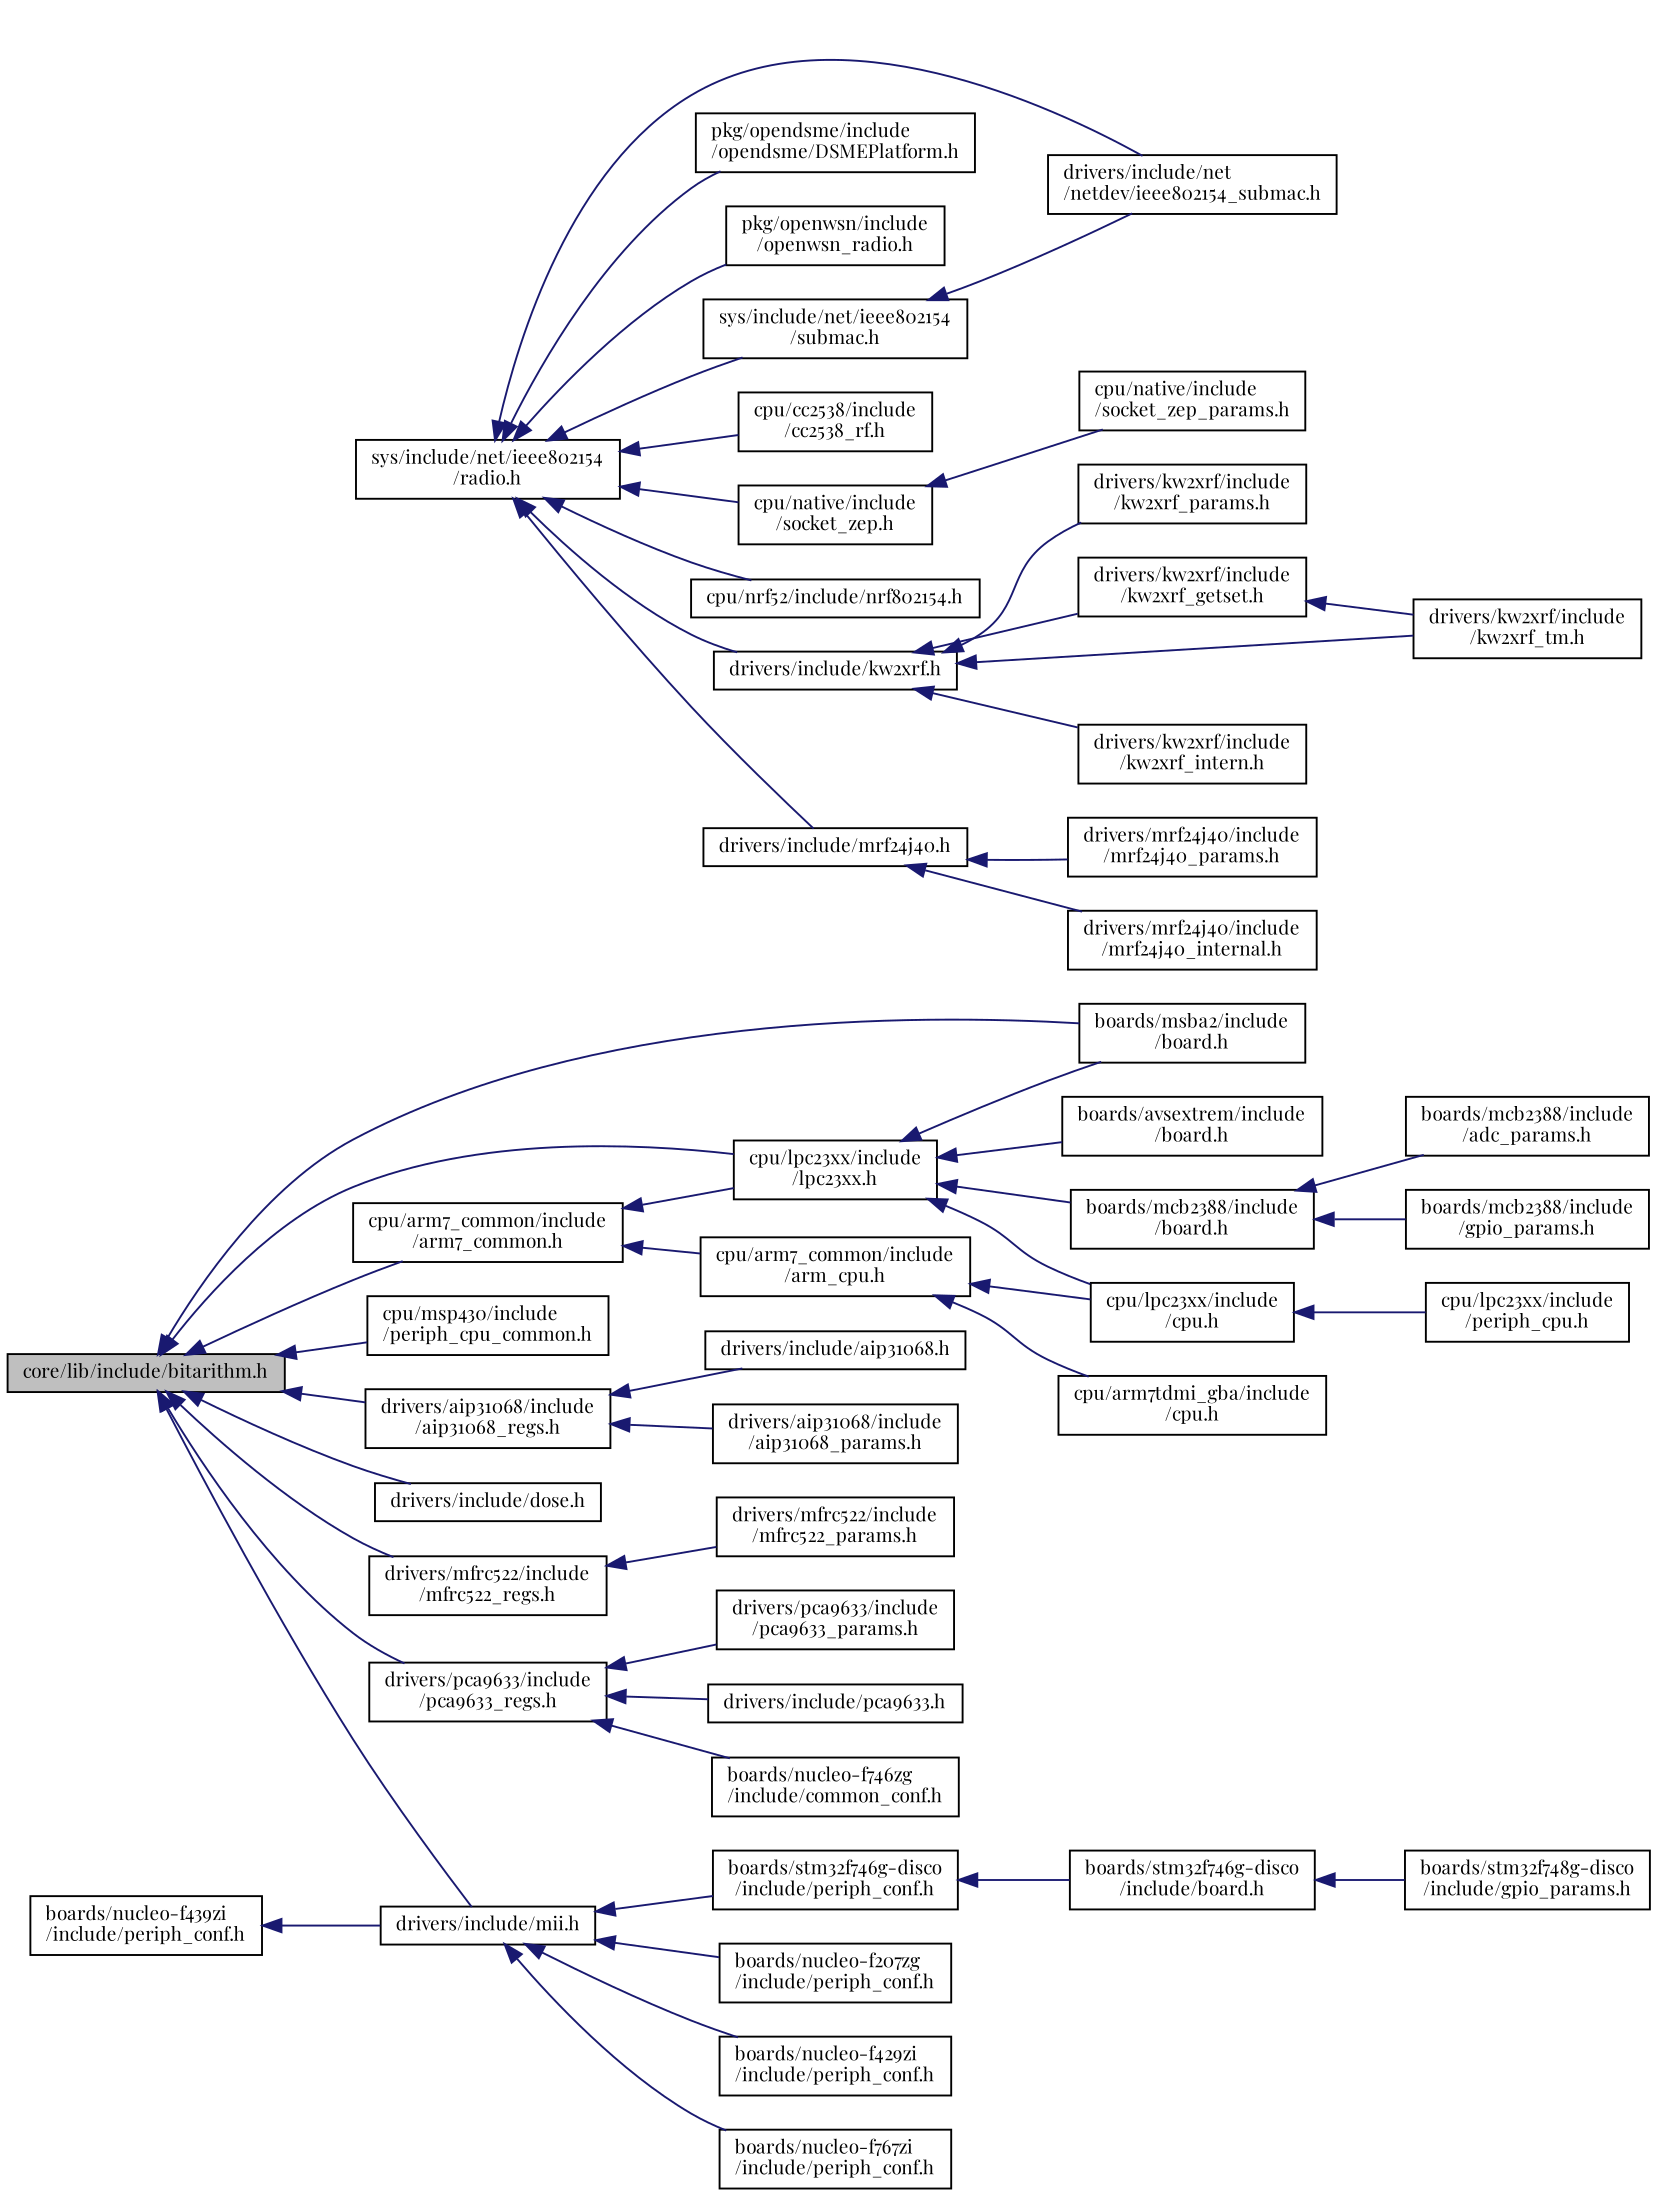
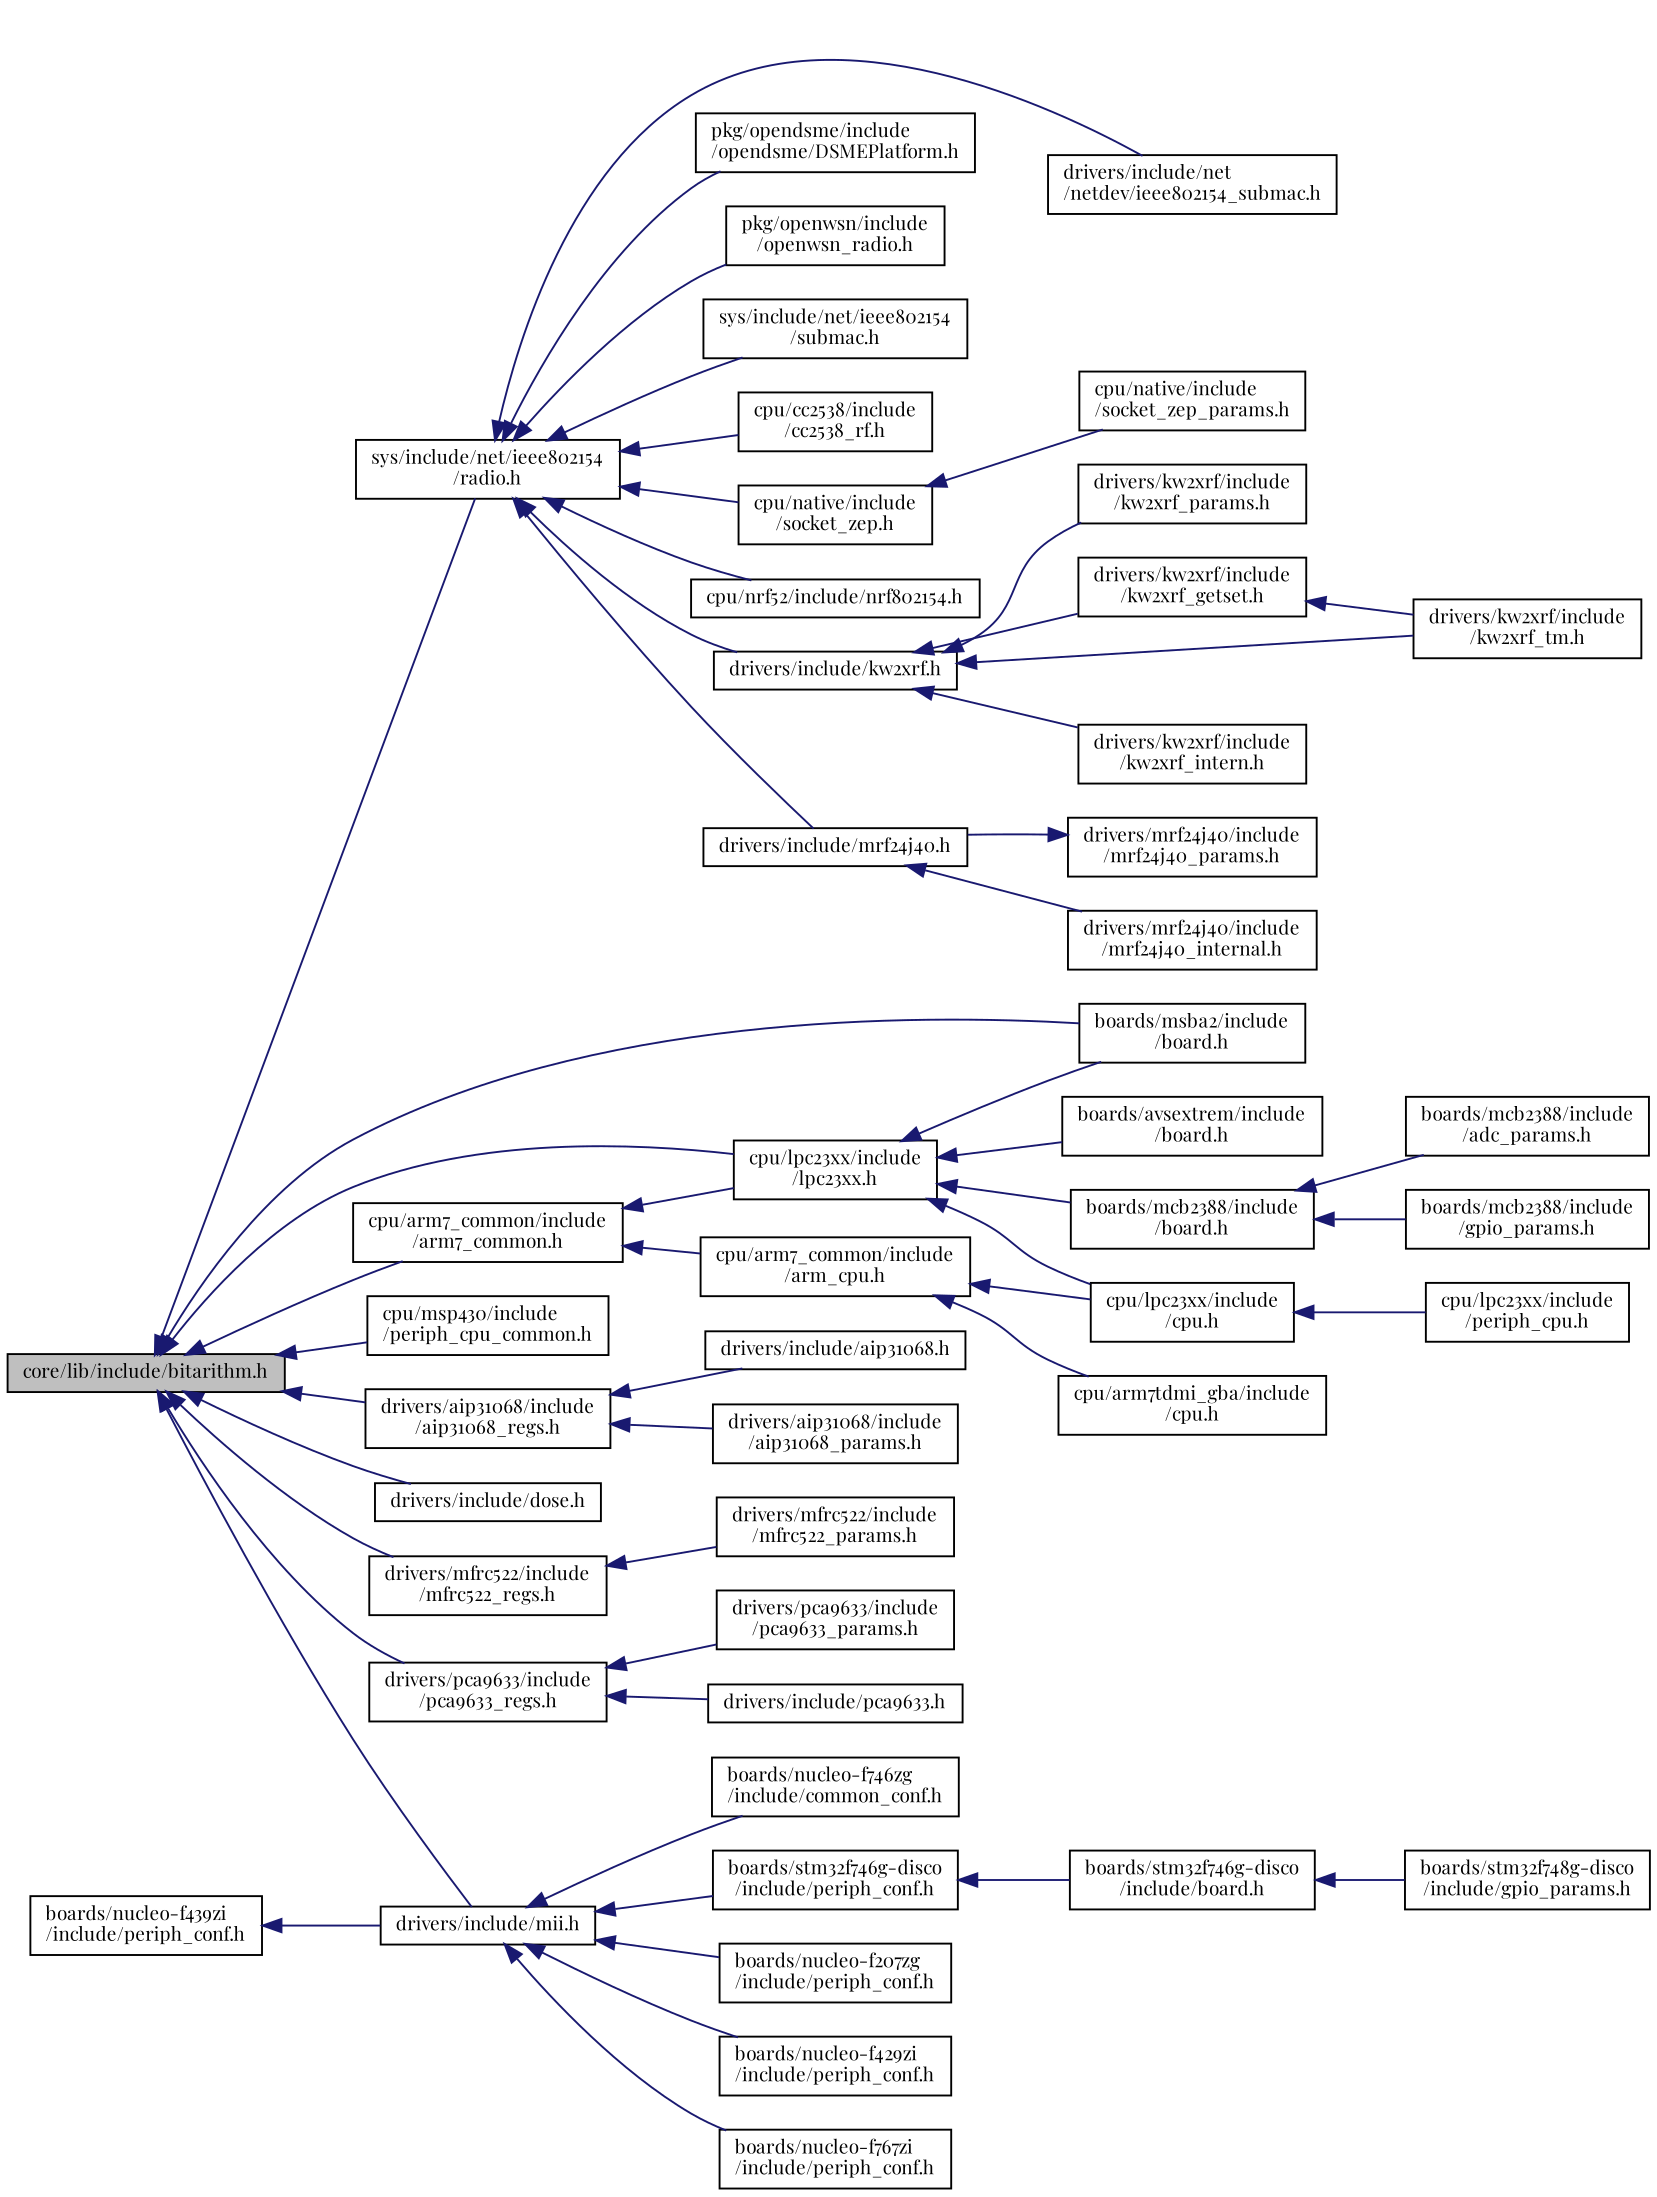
edge "drivers/include/net /netdev/ieee802154_submac.h" -> "sys/include/net/ieee802154 /submac.h": removed
edge "drivers/mrf24j40/include /mrf24j40_params.h" -> "drivers/include/mrf24j40.h": reversed
edge "sys/include/net/ieee802154 /radio.h" -> "core/lib/include/bitarithm.h": added
edge "boards/nucleo-f746zg /include/common_conf.h" -> "drivers/pca9633/include /pca9633_regs.h": now "boards/nucleo-f746zg /include/common_conf.h" -> "drivers/include/mii.h"
